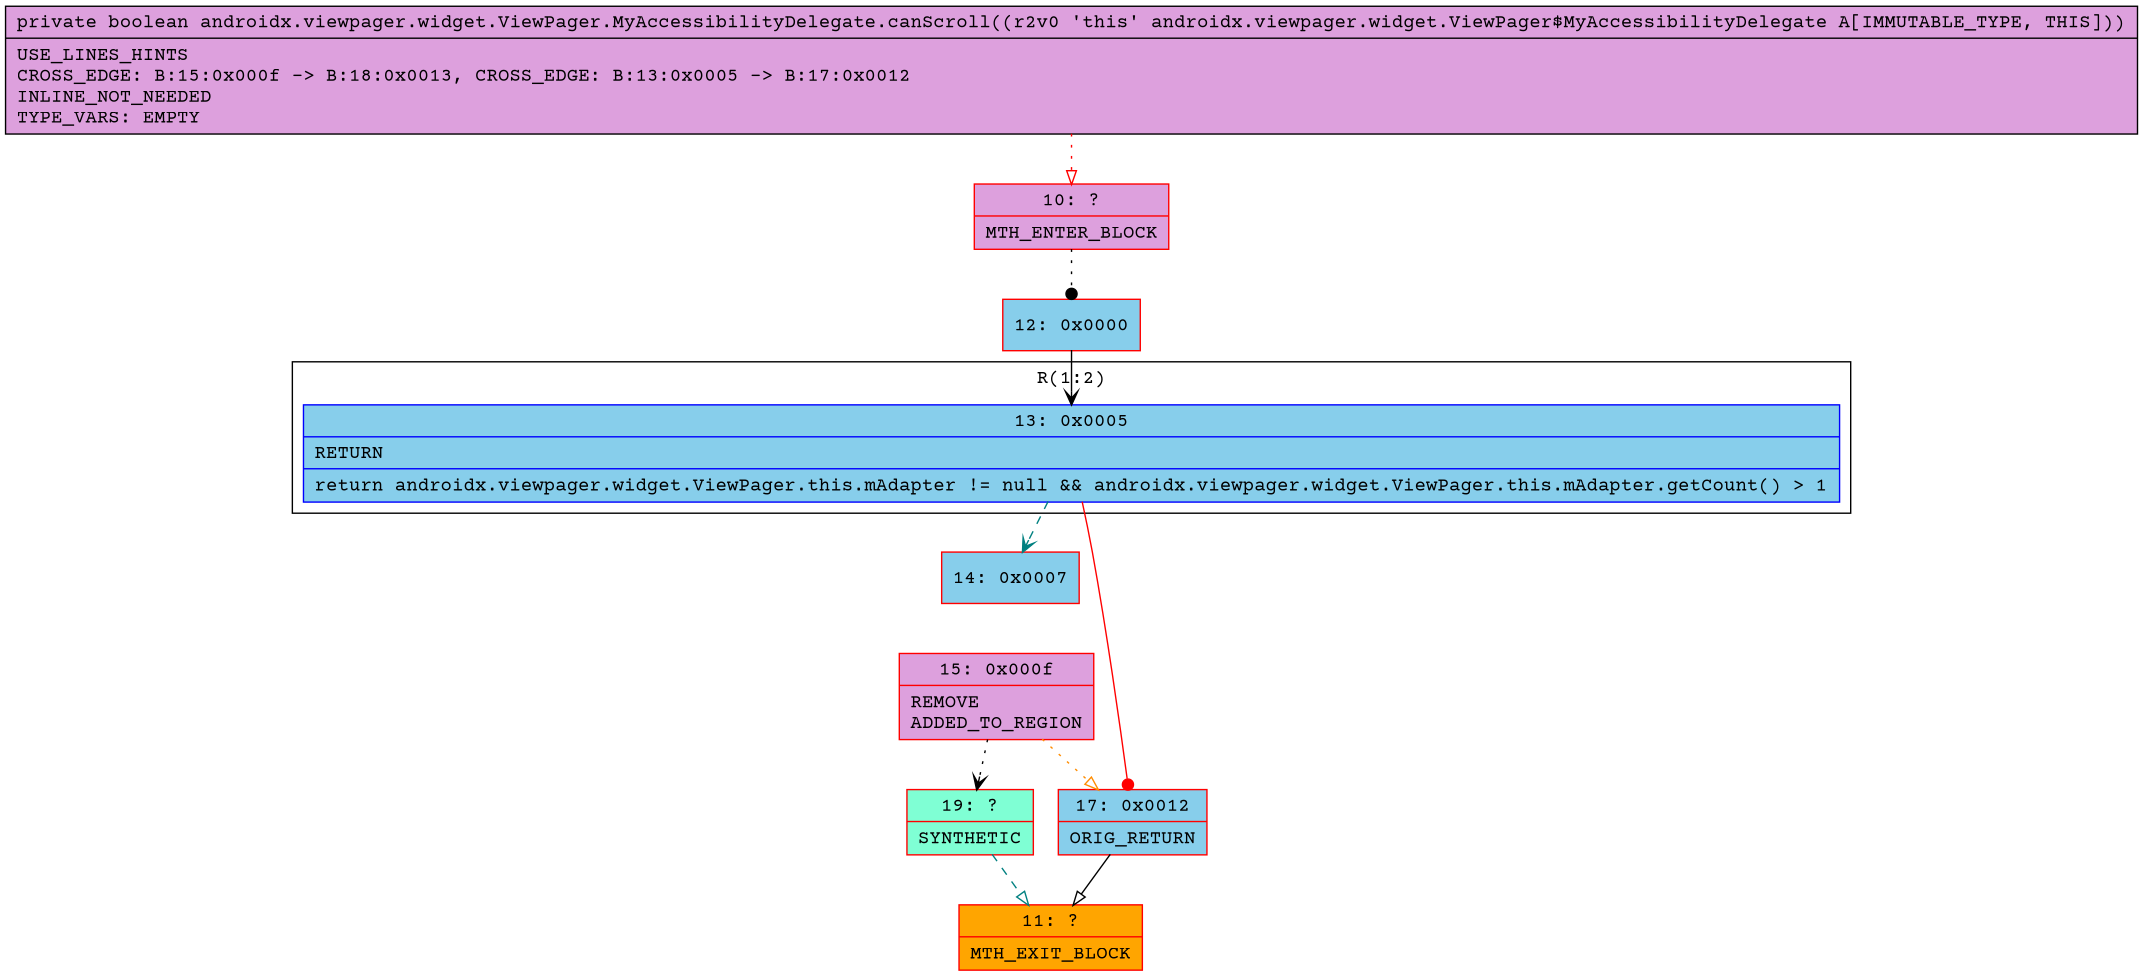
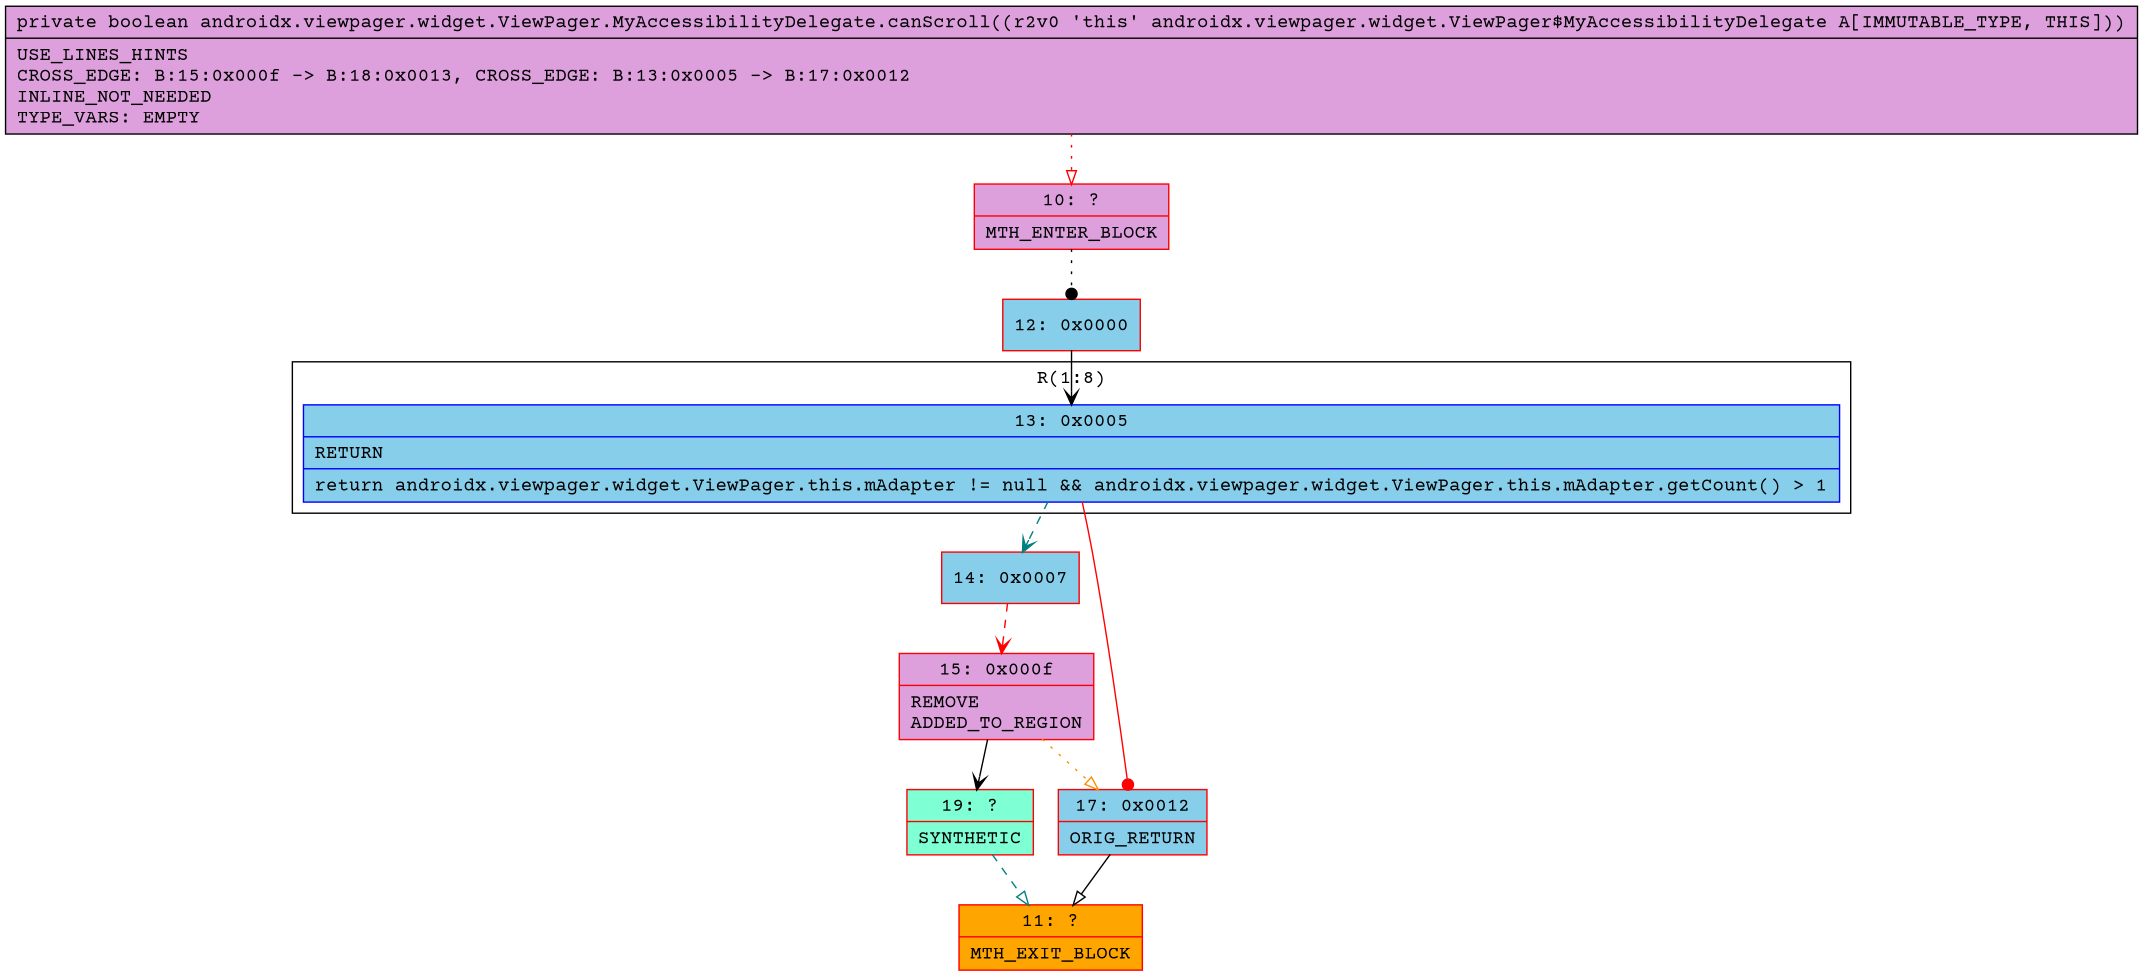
cluster "R(1:2)": label "R(1:2)" -> "R(1:8)"
edge "14: 0x0007" -> "15: 0x000f": added
edge "15: 0x000f" -> "19: ?": style dotted -> solid
